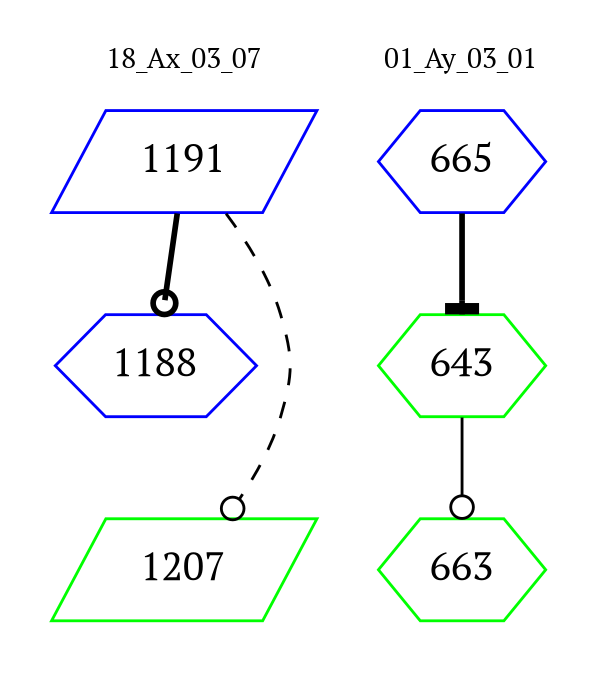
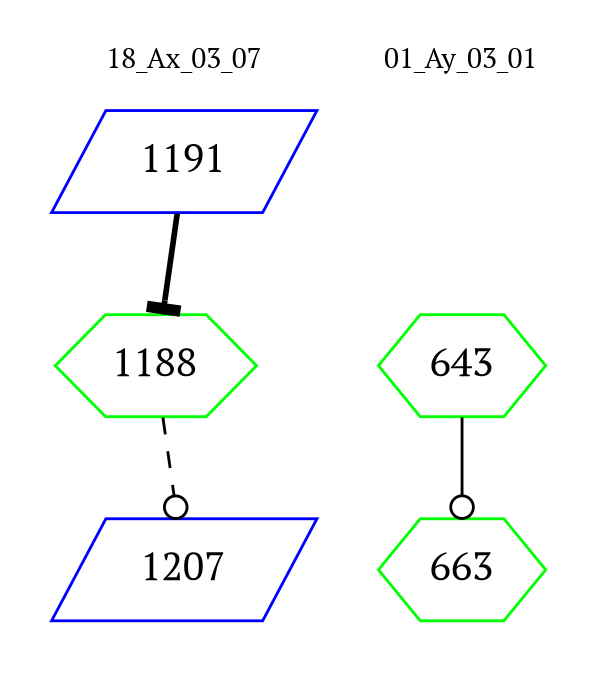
node "665": removed
edge "1191" -> "1188": arrowhead odot -> tee
edge "1191" -> "1207": now "1188" -> "1207"
node "1188": color blue -> green
node "1207": color green -> blue
